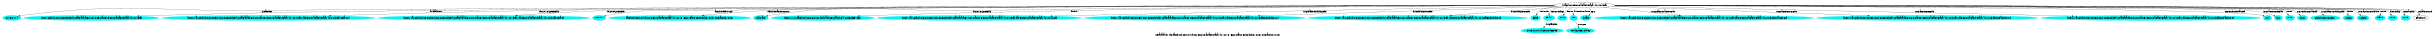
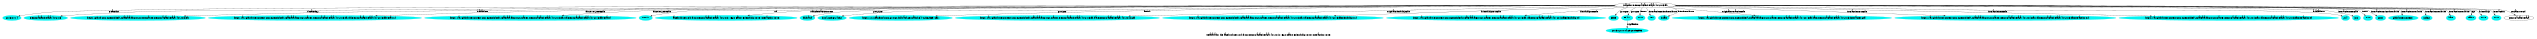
edge "Snapshot DemocraciaDiretaJa14072013_fb" -> "Netvizz": label "acquiredThrough" -> "rdf"
edge "Snapshot DemocraciaDiretaJa14072013_fb" -> "ddjbrasil": label "discoveryTTLFile" -> "groupSID"
edge "Snapshot DemocraciaDiretaJa14072013_fb" -> "3599": label "nFriends" -> "groupID"
edge "Snapshot DemocraciaDiretaJa14072013_fb" -> "59471": label "nFriendships" -> "groupID"
edge "Snapshot DemocraciaDiretaJa14072013_fb" -> "sex": label "friendAttribute" -> "interactionFriendAttribute"
edge "Snapshot DemocraciaDiretaJa14072013_fb" -> "locale": label "ego" -> "friendAttribute"
edge "Snapshot DemocraciaDiretaJa14072013_fb" -> "214": label "nFriendsInteracted" -> "availableAt"
edge "Snapshot DemocraciaDiretaJa14072013_fb" -> "posts": label "nFriendsInteracted" -> "interactionFriendAttribute"
edge "Snapshot DemocraciaDiretaJa14072013_fb" -> "githubusercontent1": label "originalFriendshipFile" -> "interactionAttribute"
edge "Snapshot DemocraciaDiretaJa14072013_fb" -> "node2": label "iAnon" -> "interactionAttribute"
edge "Snapshot DemocraciaDiretaJa14072013_fb" -> "False": label "iAnon" -> "ego"
node "DemocraciaDiretaJa14072013": added
node "weight": label "weight" -> "base"
node "Facebook": label "Facebook" -> "DemocraciaDiretaJa"
edge "sex" -> "300422056724092": now "Snapshot DemocraciaDiretaJa14072013_fb" -> "300422056724092"
